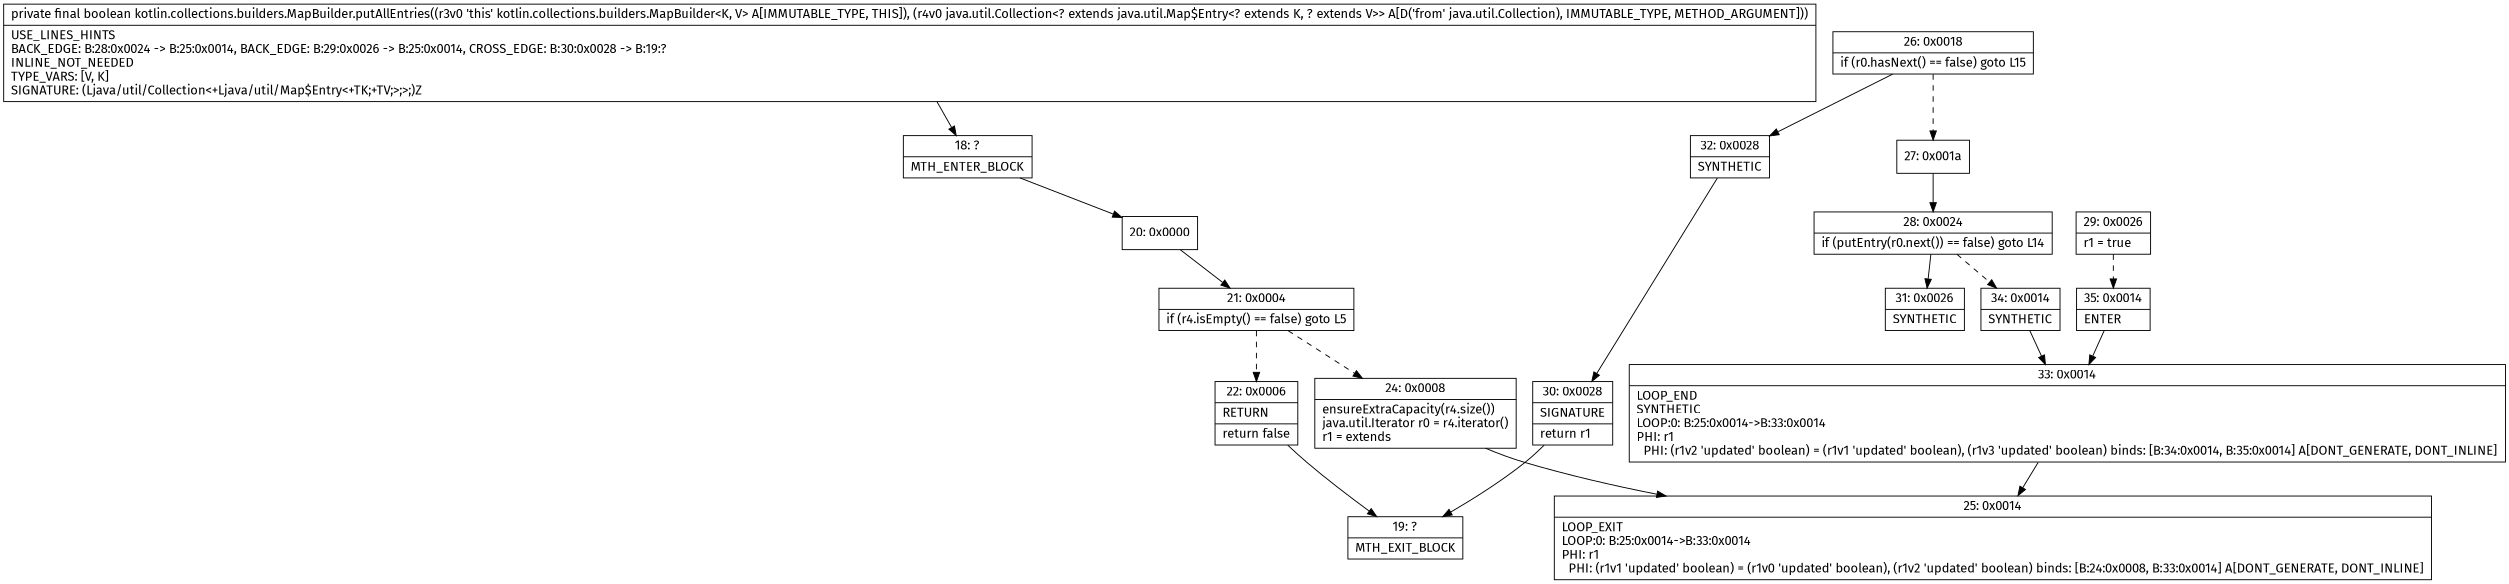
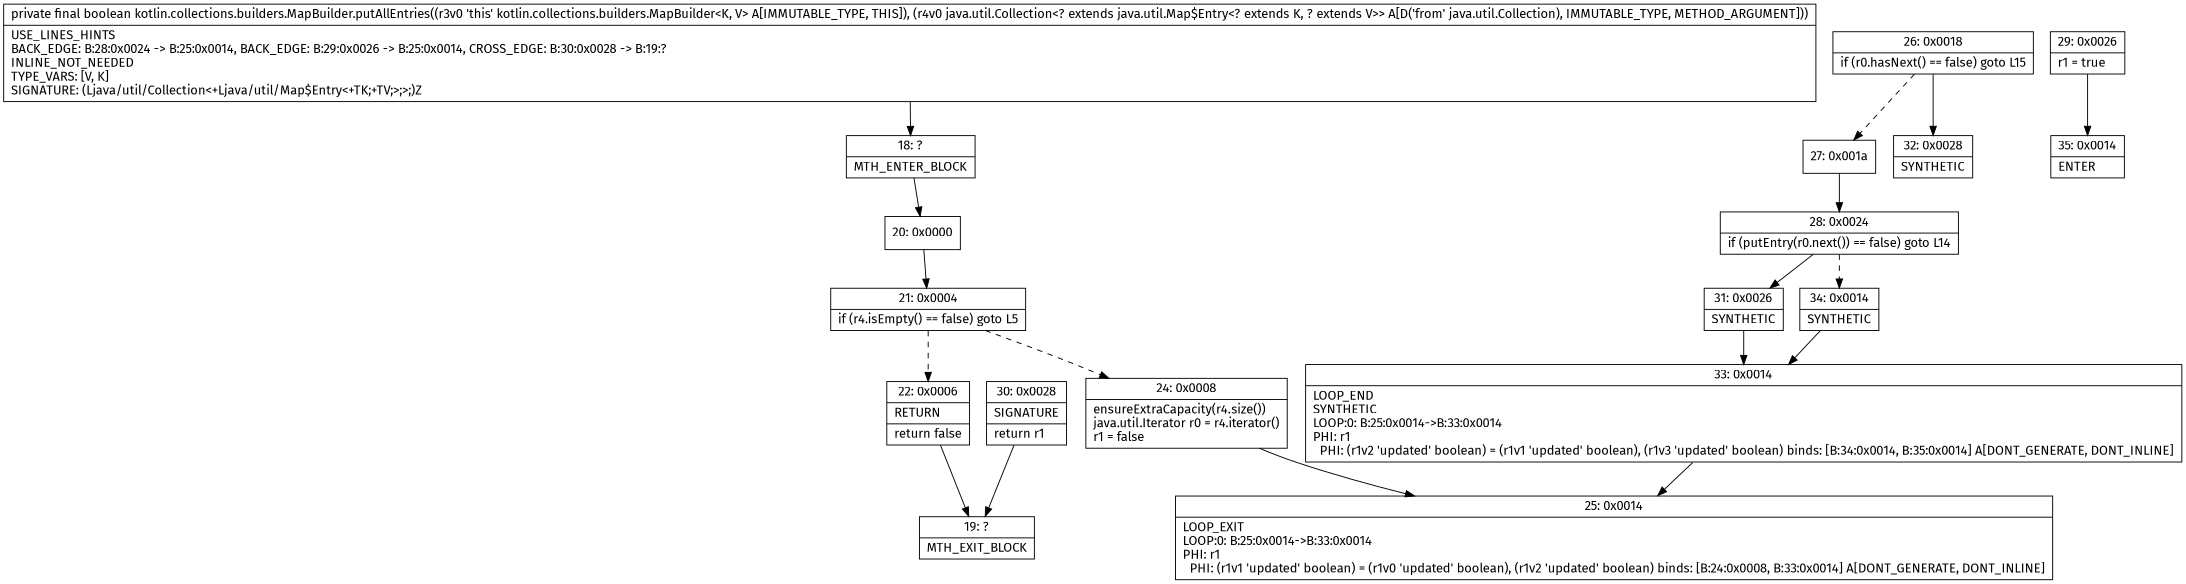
edge "29: 0x0026" -> "35: 0x0014": style dashed -> solid
edge "32: 0x0028" -> "30: 0x0028": removed
edge "35: 0x0014" -> "33: 0x0014": now "31: 0x0026" -> "33: 0x0014"
node "24: 0x0008": text "r1 = extends" -> "r1 = false"
